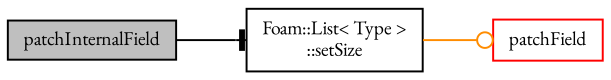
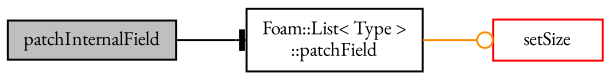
node "Foam::List< Type > ::setSize": label "Foam::List< Type > ::setSize" -> "Foam::List< Type > ::patchField"
node "patchField": label "patchField" -> "setSize"
